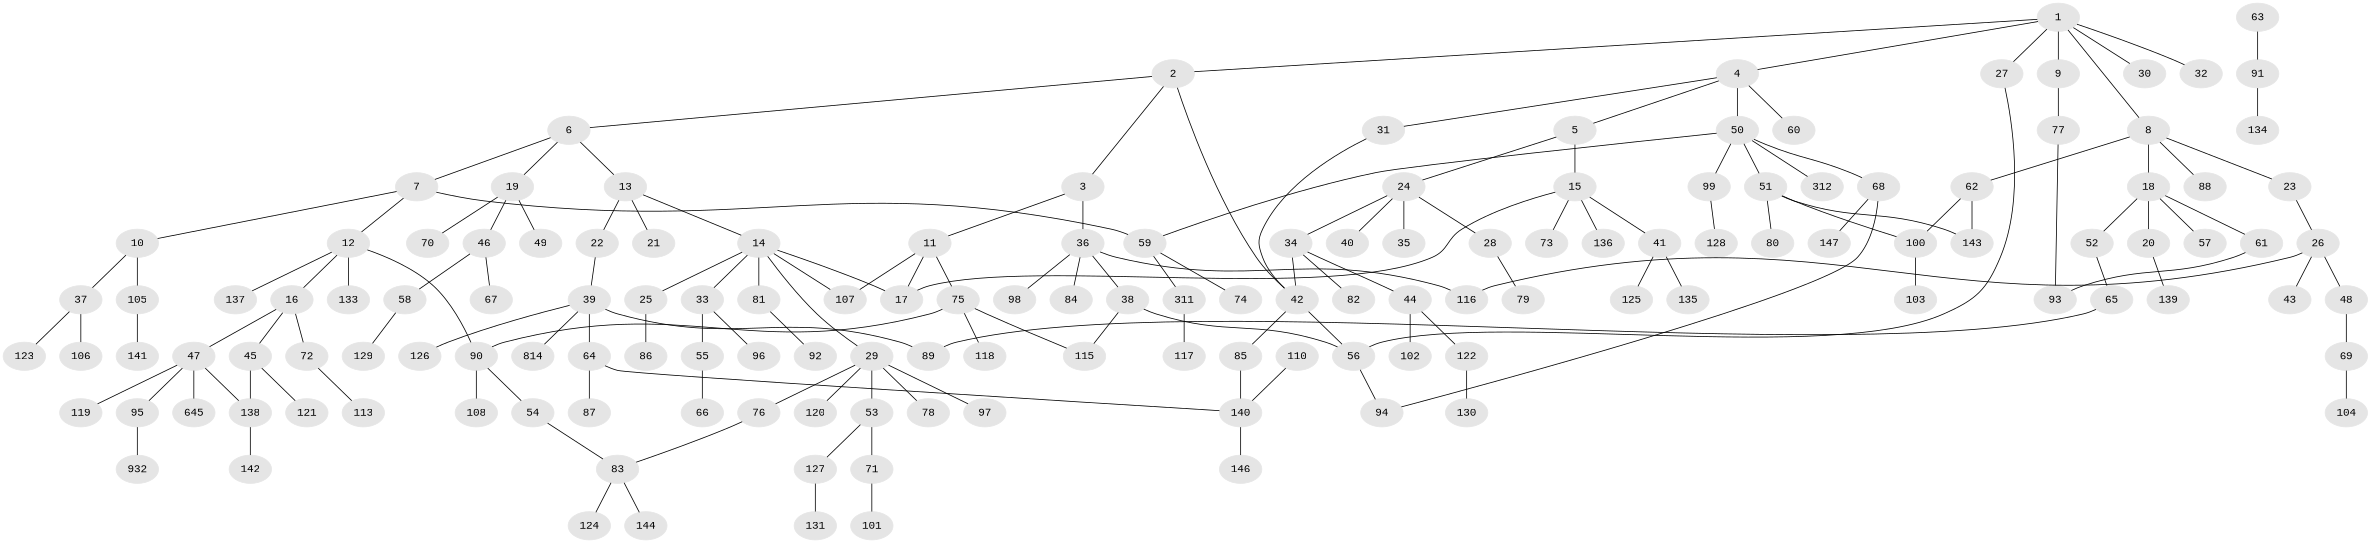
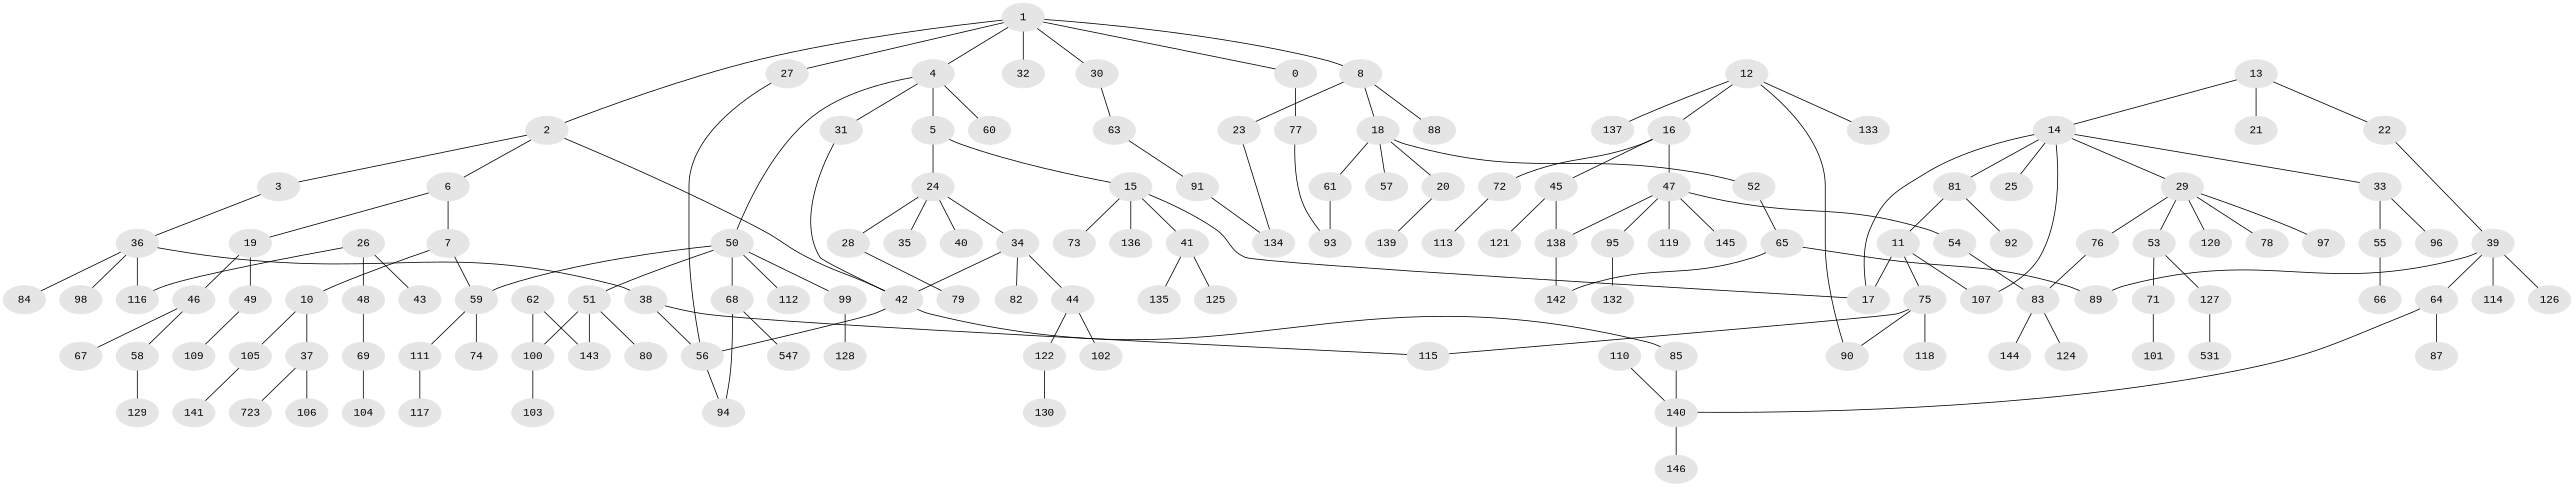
node "9": label "9" -> "0"
edge "30" -- "63": added
edge "8" -- "62": removed
edge "6" -- "13": removed
node "312": label "312" -> "112"
edge "7" -- "12": removed
edge "23" -- "26": now "23" -- "134"
edge "3" -- "11": now "81" -- "11"
node "70": removed
node "147": label "147" -> "547"
edge "65" -- "142": added
node "311": label "311" -> "111"
node "123": label "123" -> "723"
node "109": added
node "814": label "814" -> "114"
node "86": removed
edge "90" -- "54": now "47" -- "54"
node "645": label "645" -> "145"
node "108": removed
node "932": label "932" -> "132"
node "131": label "131" -> "531"
